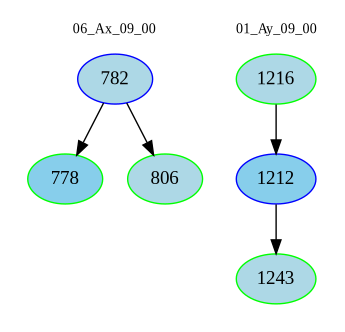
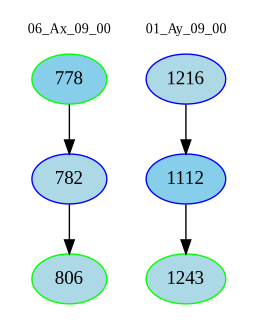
node "1216": color green -> blue
edge "782" -> "778": reversed
node "1212": label "1212" -> "1112"
